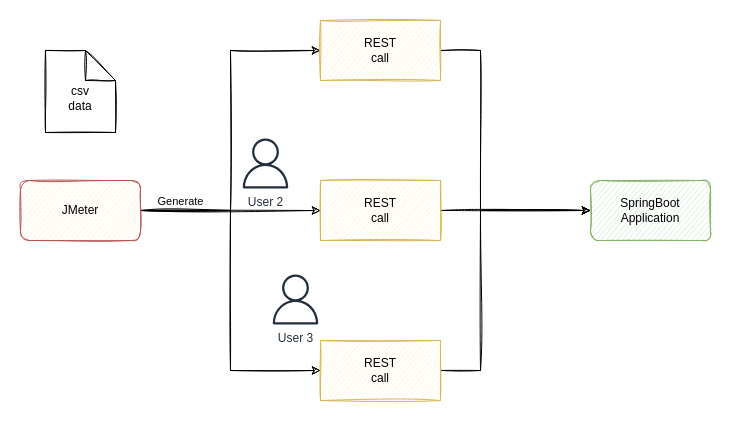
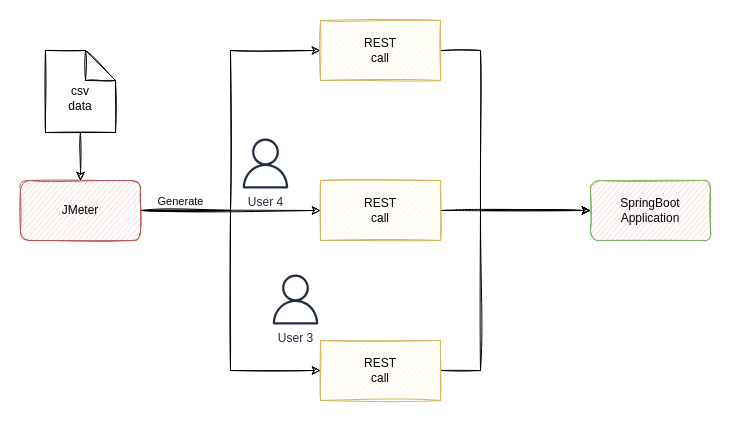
edge "csv data" -> "JMeter": added
node "User 2": label "User 2" -> "User 4"
node "JMeter": fillcolor #fff2cc -> #f8cecc
node "SpringBoot Application": fillcolor #d5e8d4 -> #f8cecc
